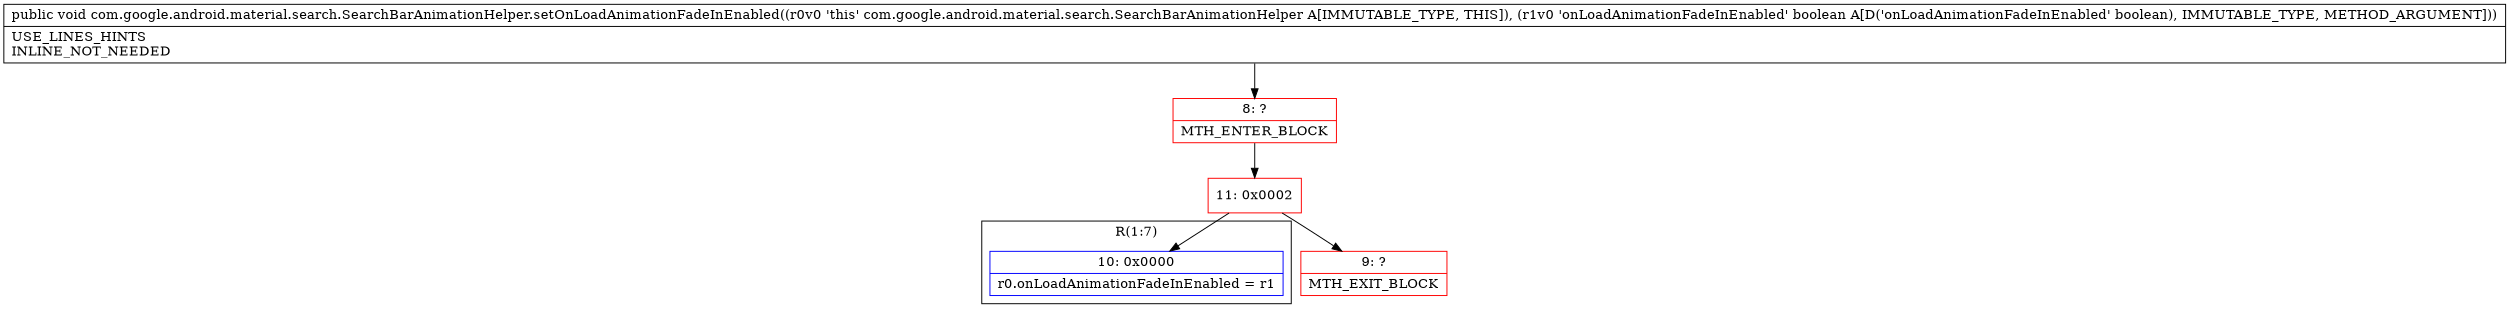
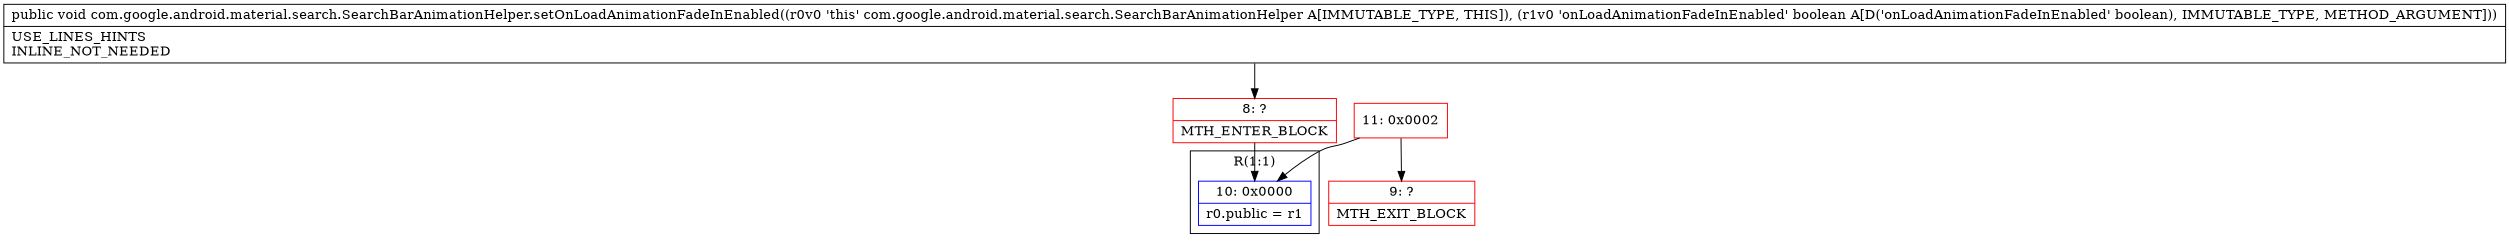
edge "8: ?" -> "11: 0x0002": now "8: ?" -> "10: 0x0000"
cluster "R(1:7)": label "R(1:7)" -> "R(1:1)"
node "10: 0x0000": text "r0.onLoadAnimationFadeInEnabled = r1" -> "r0.public = r1"
